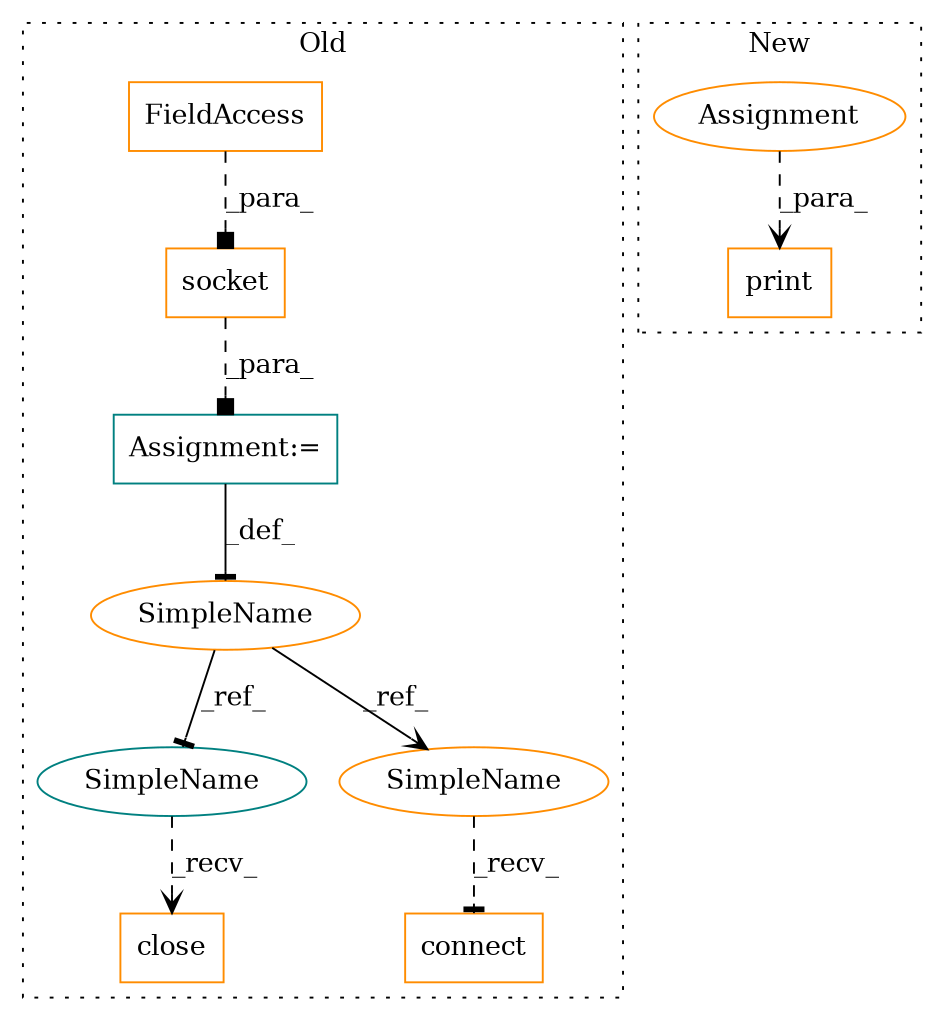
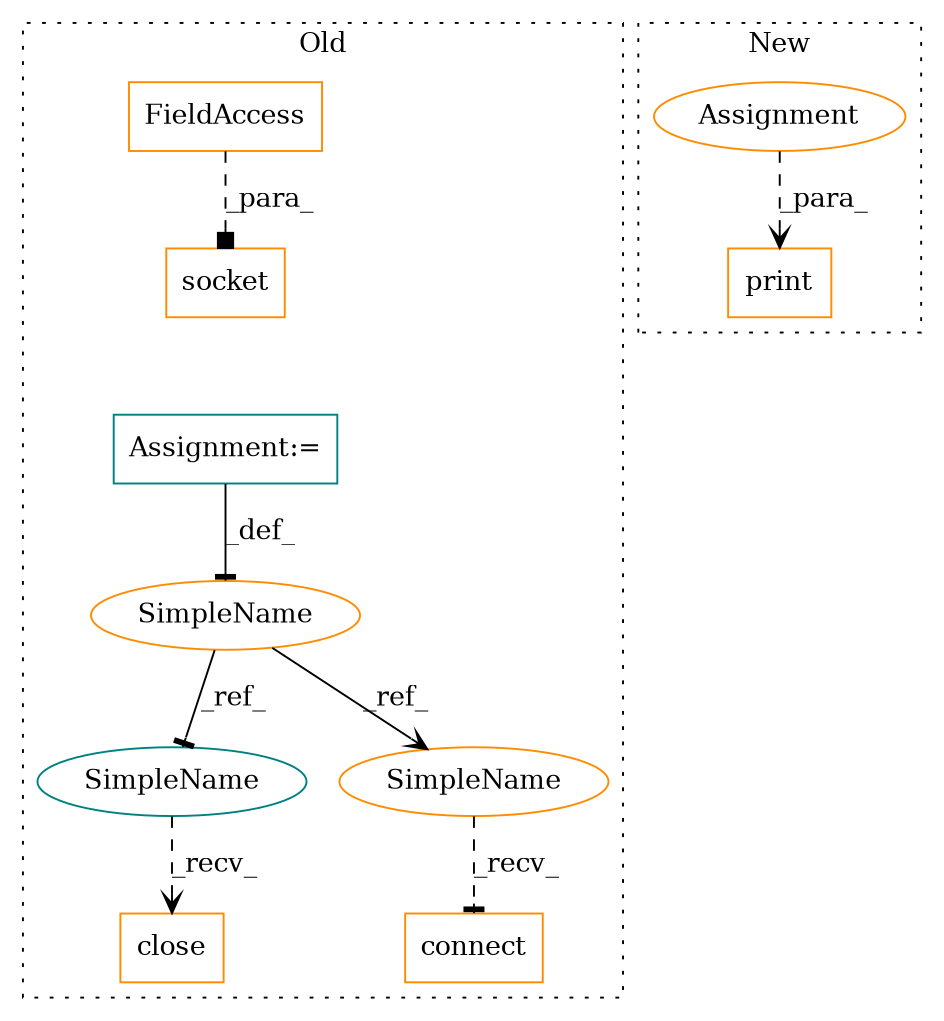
edge "socket" -> "Assignment:=": removed, label "_para_"
